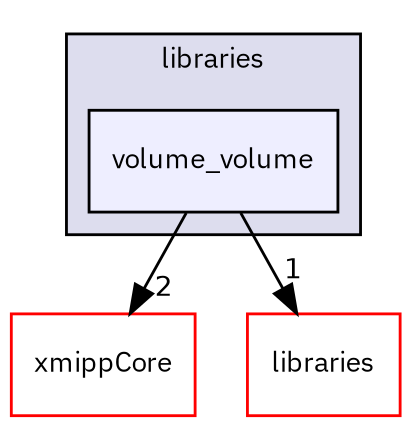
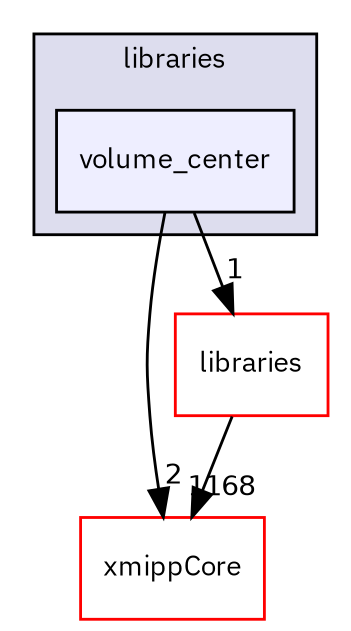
node "volume_volume": label "volume_volume" -> "volume_center"
edge "libraries" -> "xmippCore": added
